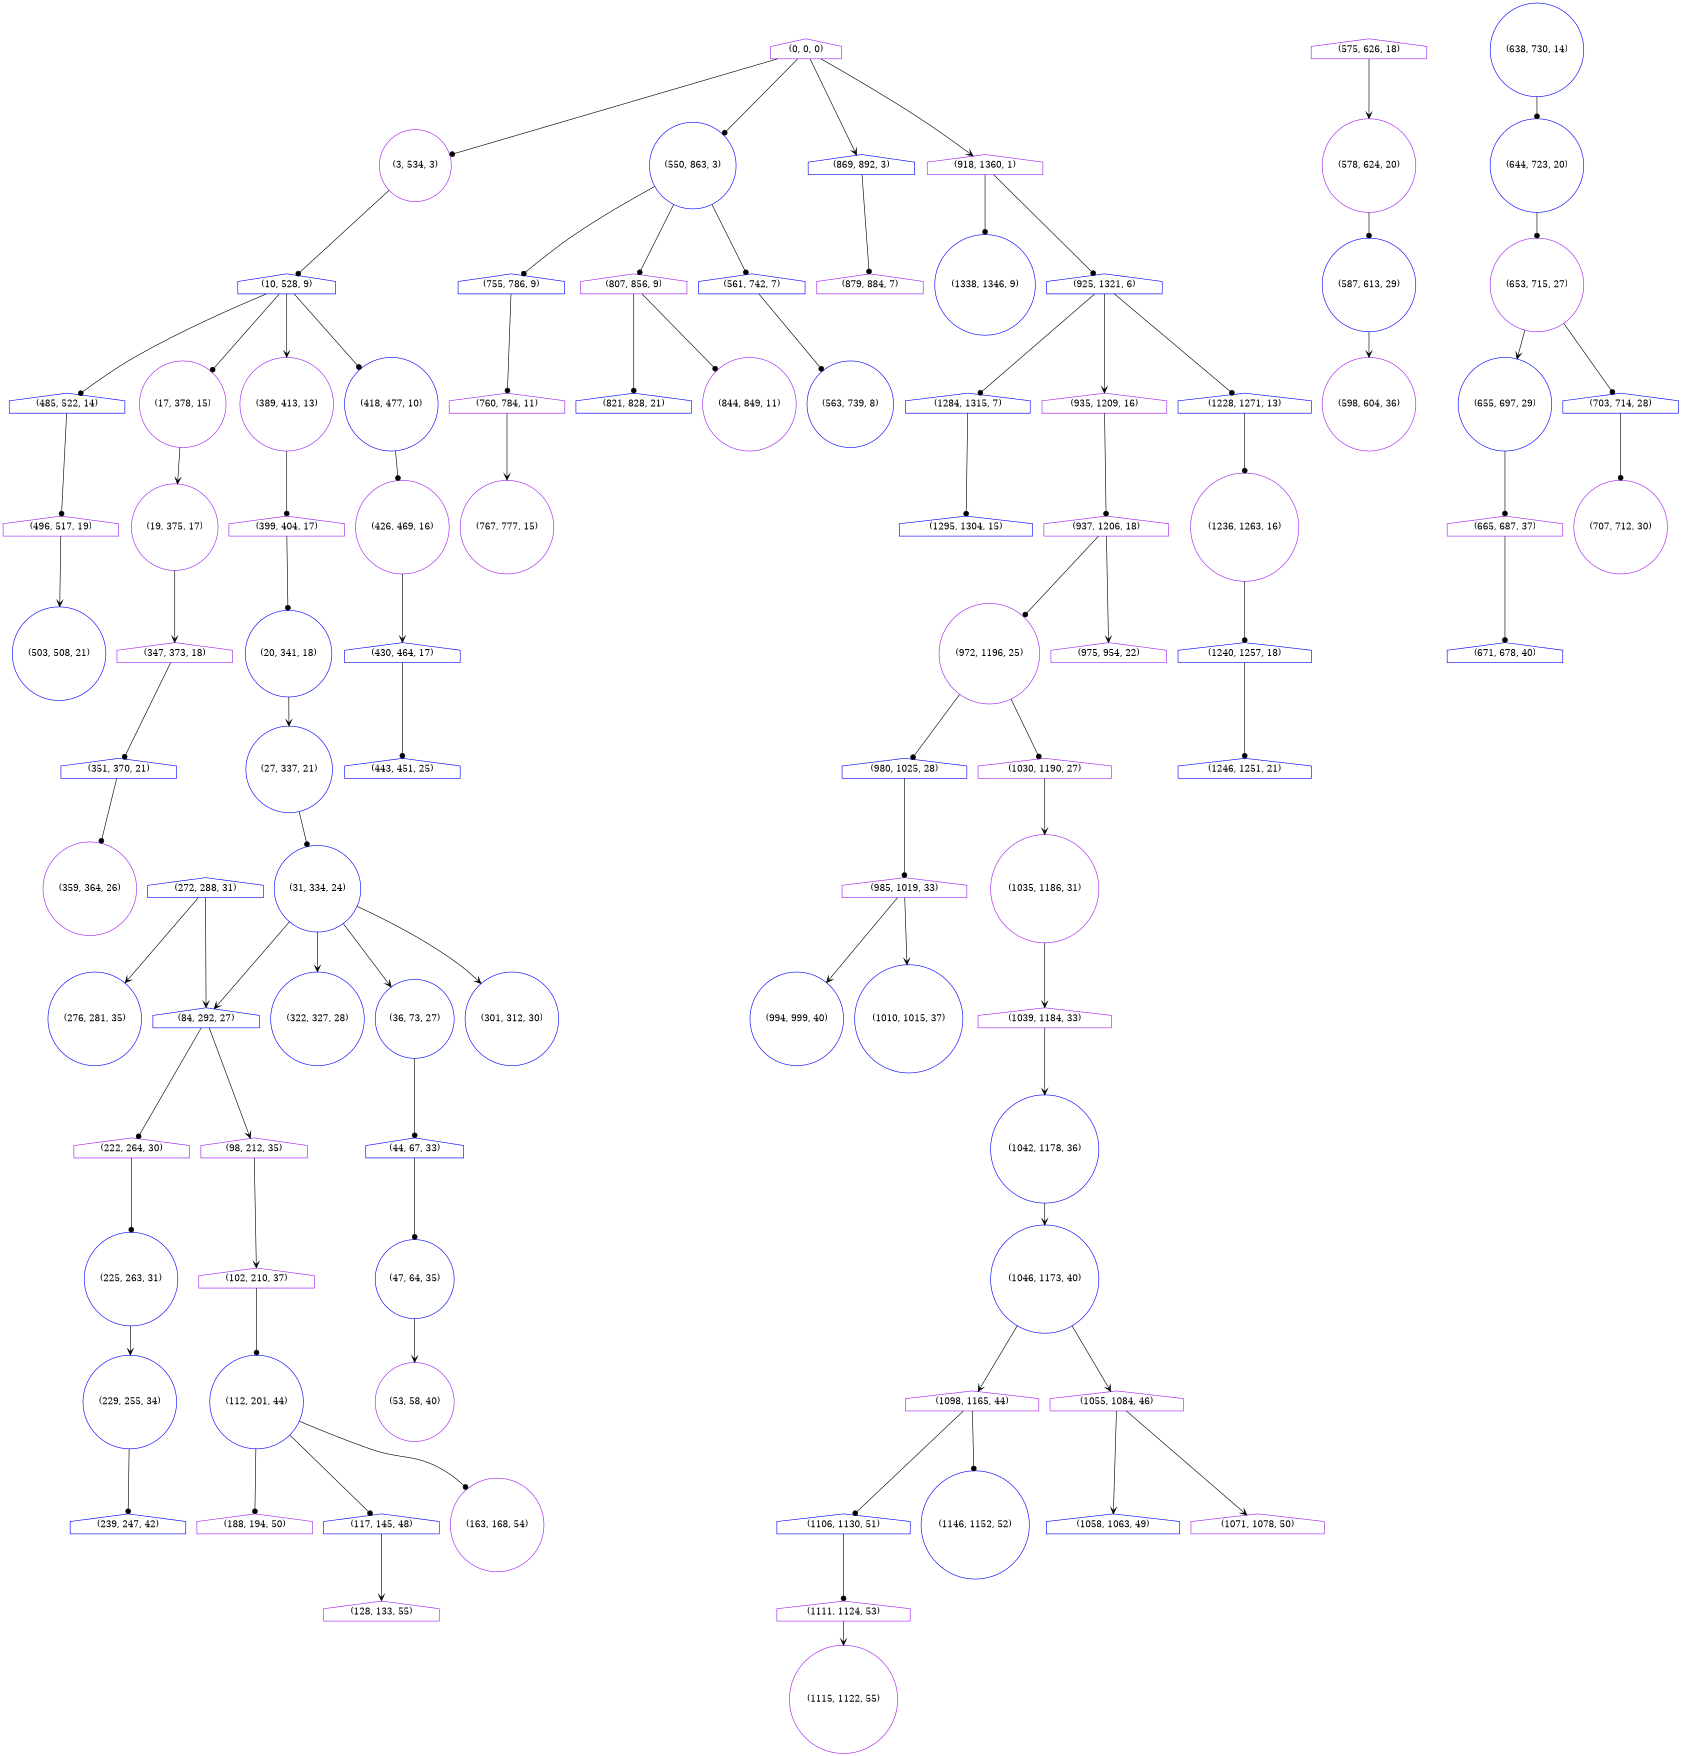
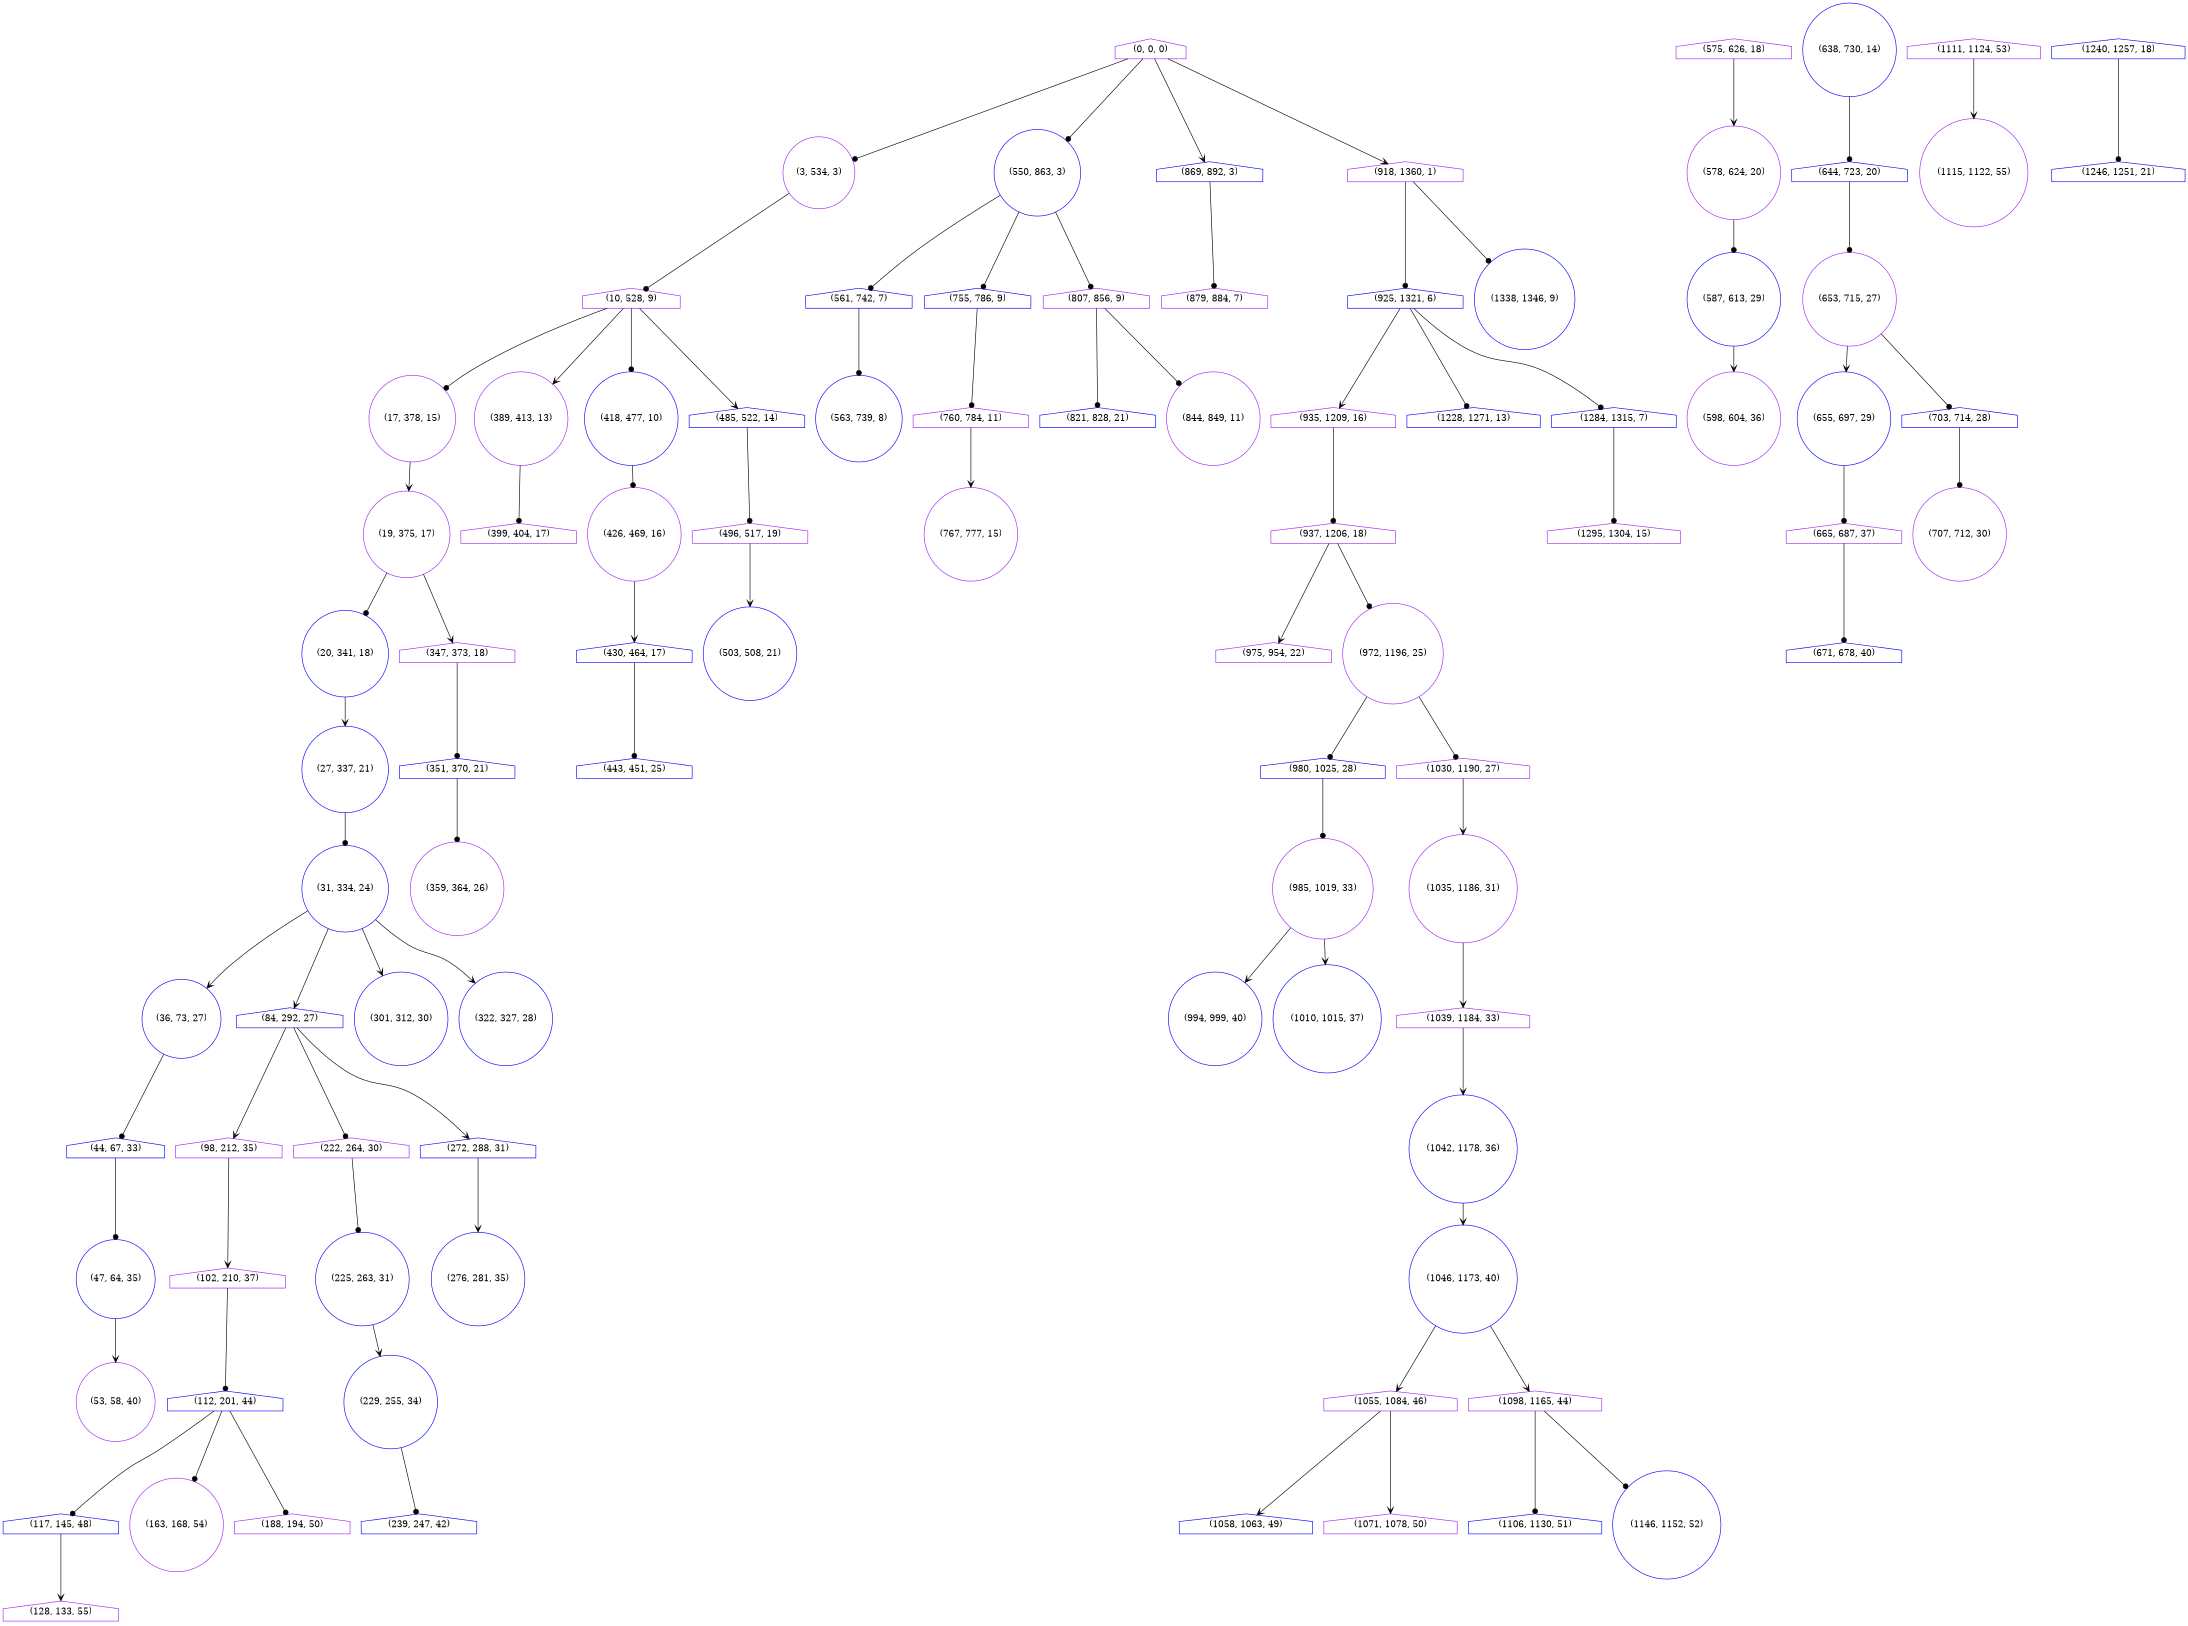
node "(644, 723, 20)": shape circle -> house
node "(10, 528, 9)": color blue -> purple
edge "(10, 528, 9)" -> "(485, 522, 14)": arrowhead dot -> vee
node "(1295, 1304, 15)": color blue -> purple
node "(1236, 1263, 16)": removed
edge "(399, 404, 17)" -> "(20, 341, 18)": now "(19, 375, 17)" -> "(20, 341, 18)"
node "(985, 1019, 33)": shape house -> circle
edge "(272, 288, 31)" -> "(84, 292, 27)": reversed
node "(112, 201, 44)": shape circle -> house
edge "(1106, 1130, 51)" -> "(1111, 1124, 53)": removed
